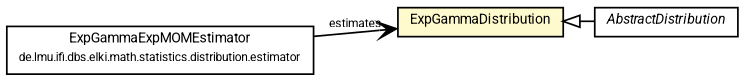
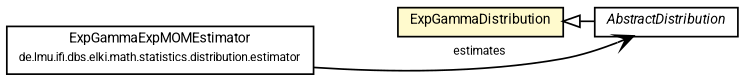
edge "ExpGammaExpMOMEstimator" -> "ExpGammaDistribution": now "ExpGammaExpMOMEstimator" -> "AbstractDistribution"
